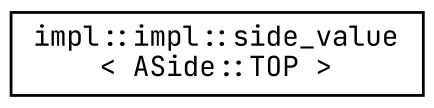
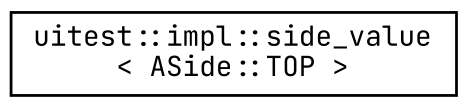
node "impl::impl::side_value < ASide::TOP >": label "impl::impl::side_value < ASide::TOP >" -> "uitest::impl::side_value < ASide::TOP >"
